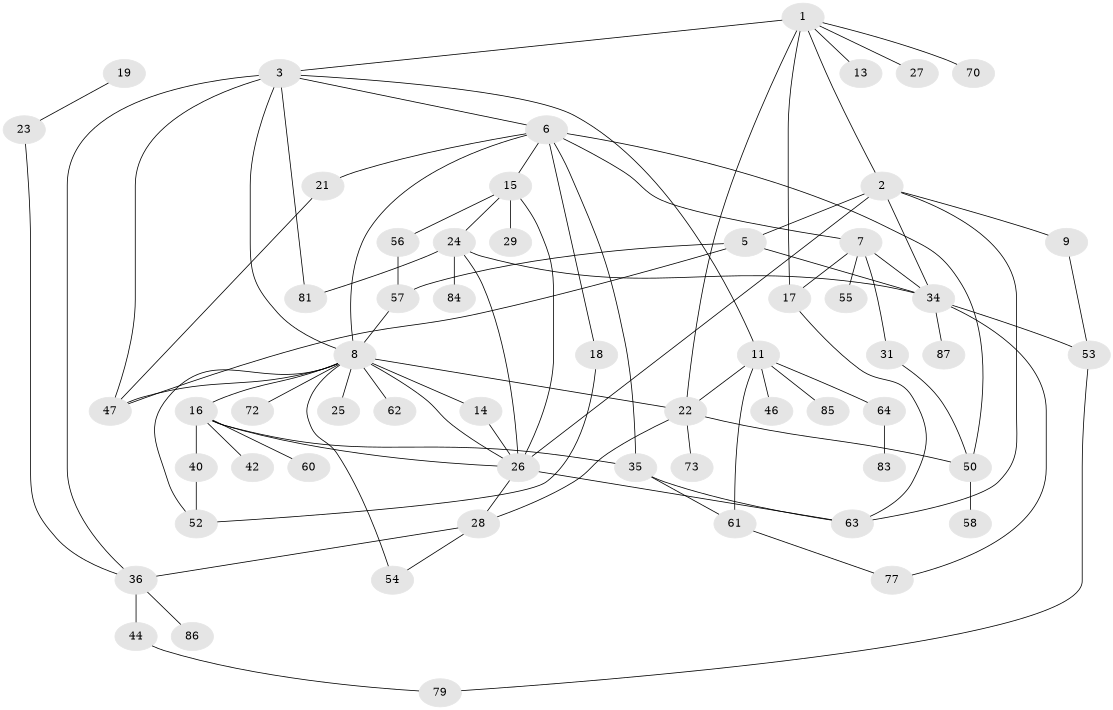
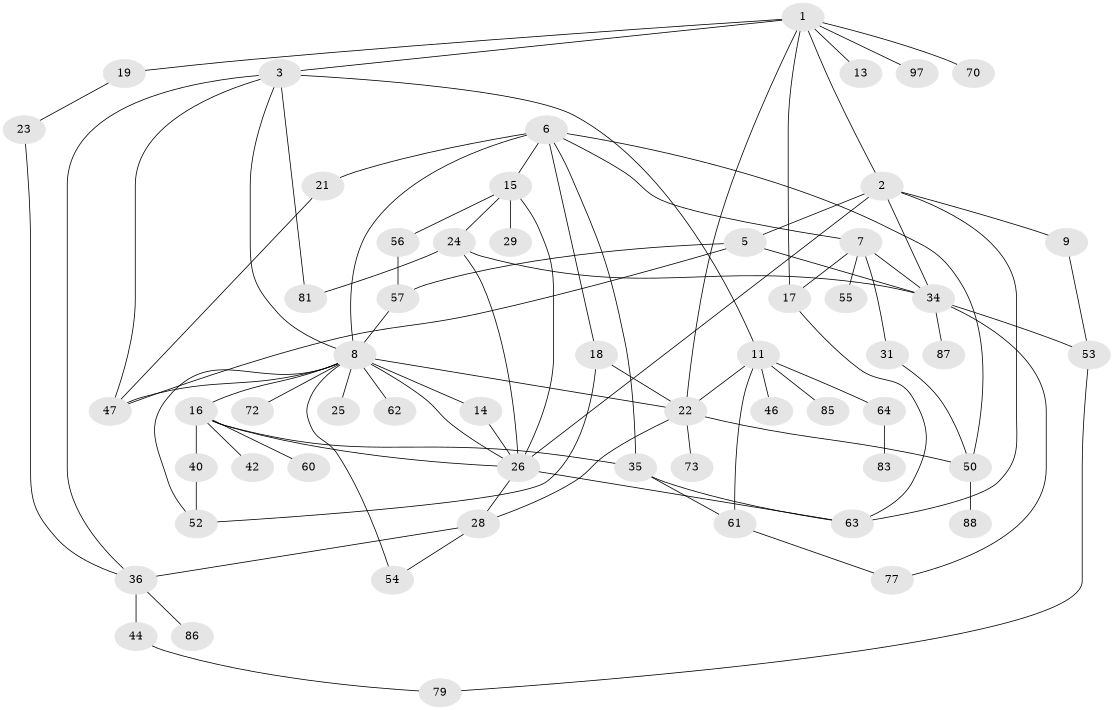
edge "1" -- "19": added
node "27": label "27" -> "97"
edge "3" -- "6": removed
node "84": removed
edge "18" -- "22": added
node "58": label "58" -> "88"
